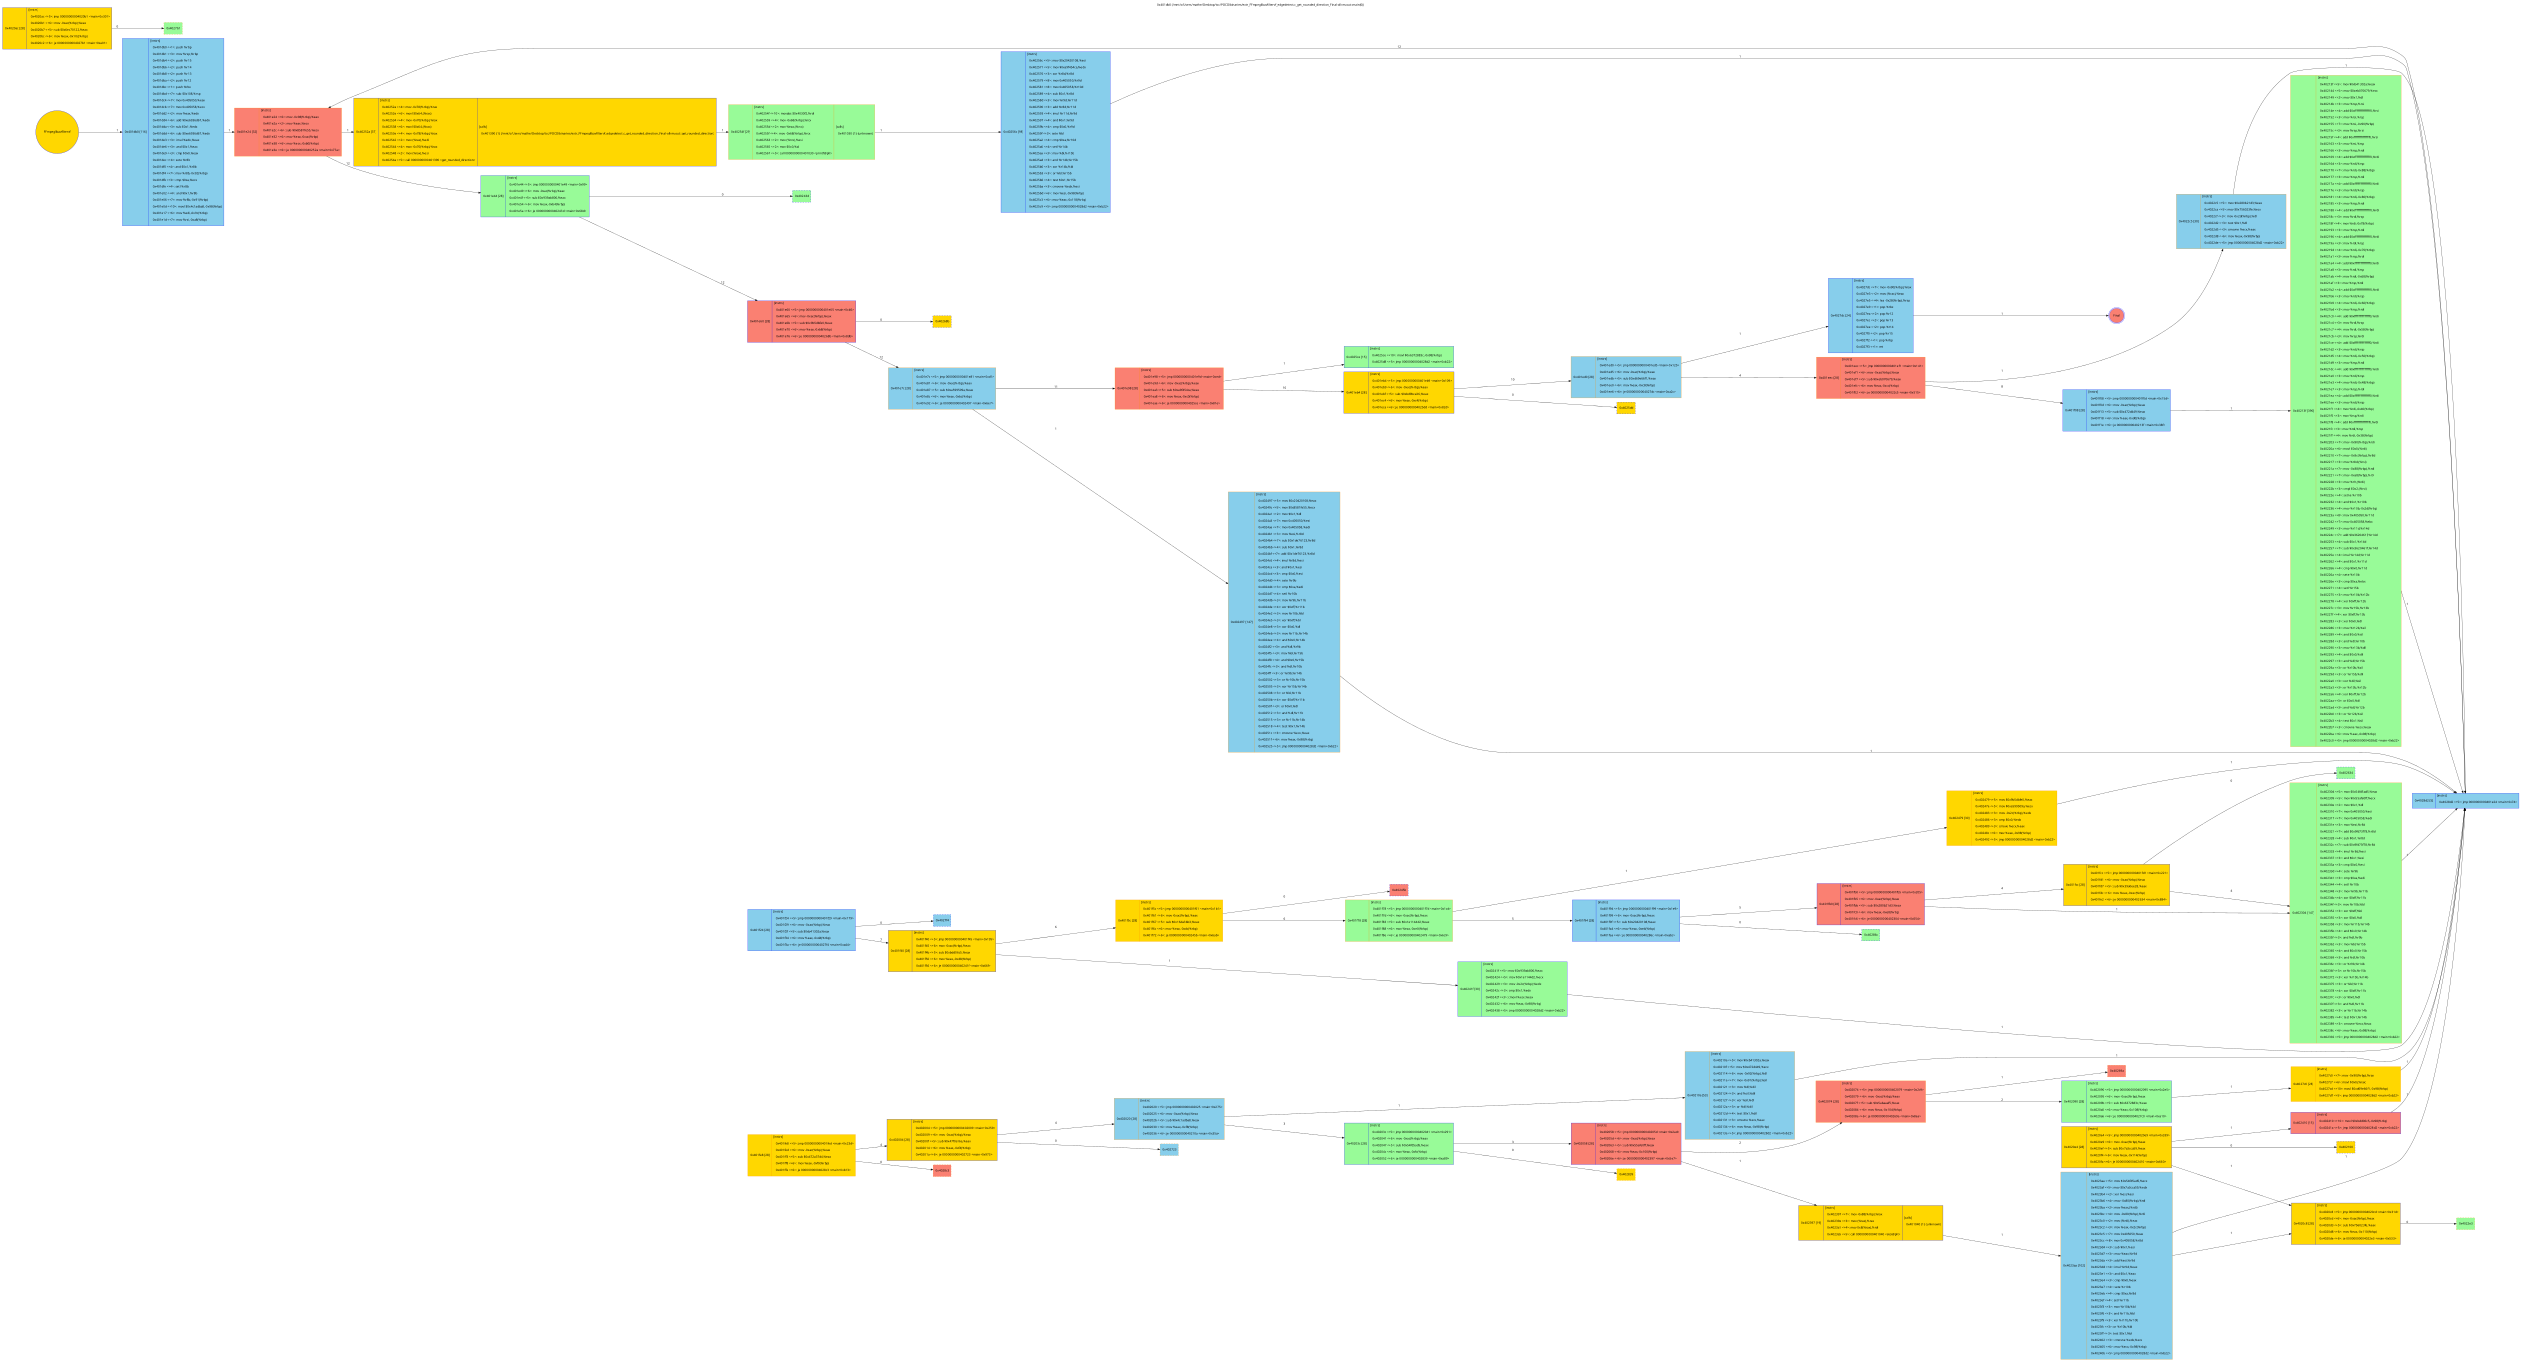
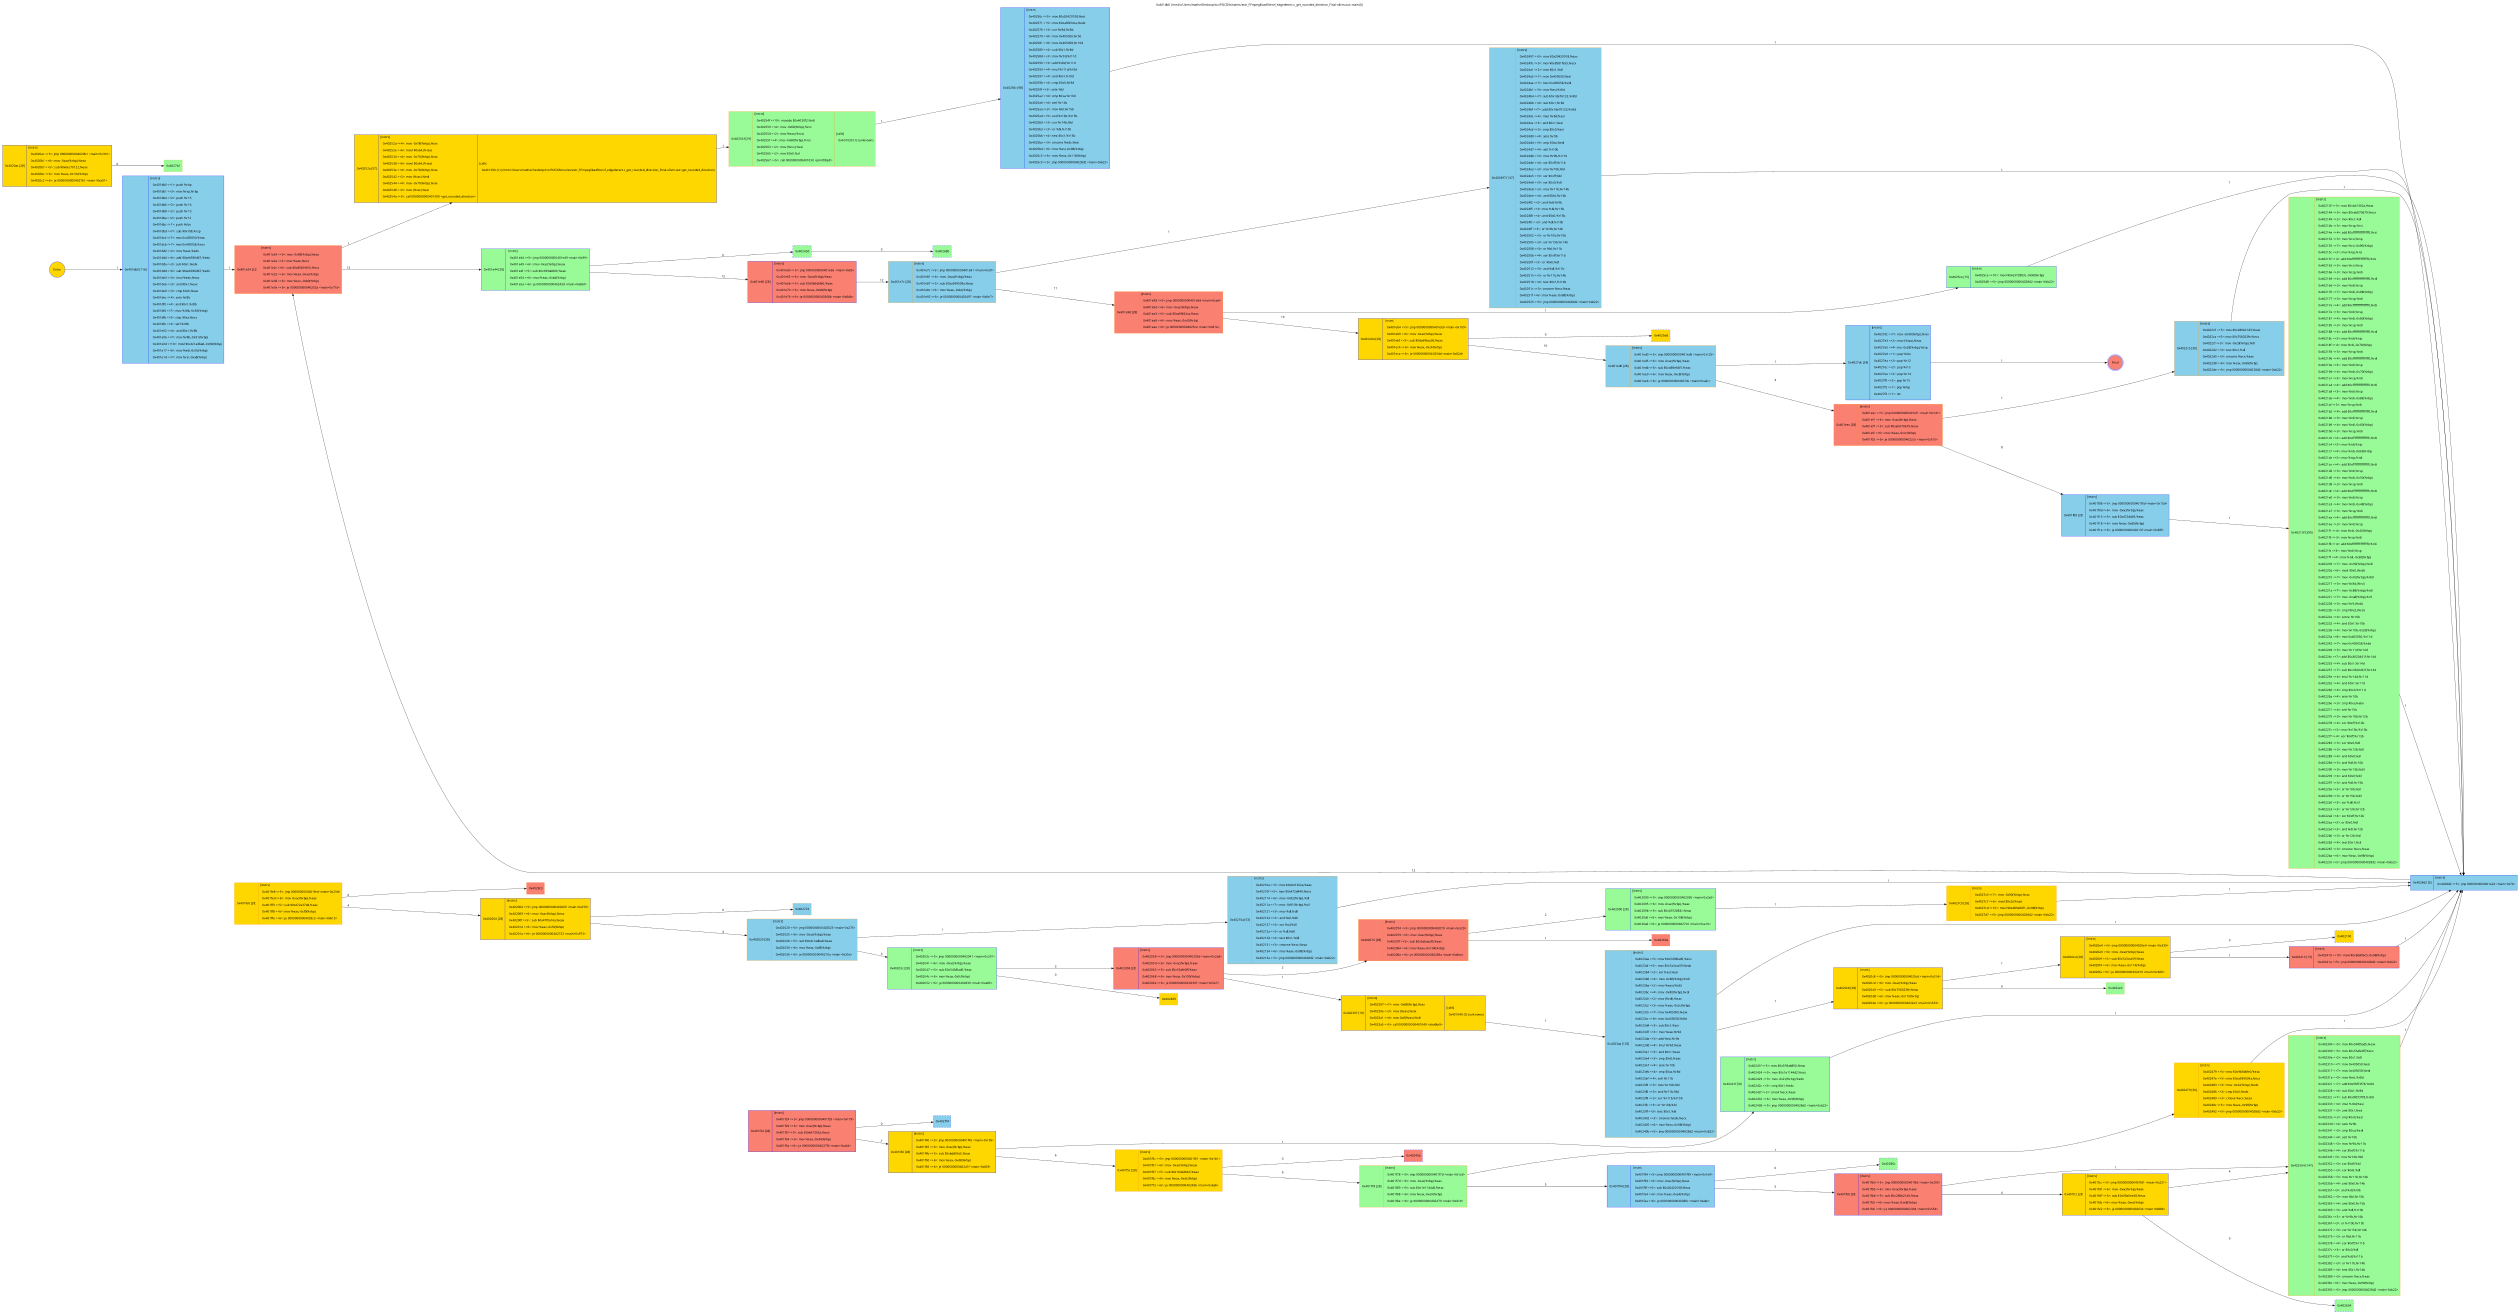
node "FFmpeglibavfiltervf": label "FFmpeglibavfiltervf" -> "Entry"
edge "0x401e60 [28]" -> "0x40268b": now "0x40243d" -> "0x40268b"
node "0x40268b": fillcolor gold -> palegreen
edge "0x4025ce [15]" -> "0x4028d2 [5]": added, label "1"
node "0x401f24 [28]": fillcolor skyblue -> salmon
edge "0x4020e4 [28]" -> "0x4020c8 [28]": reversed
